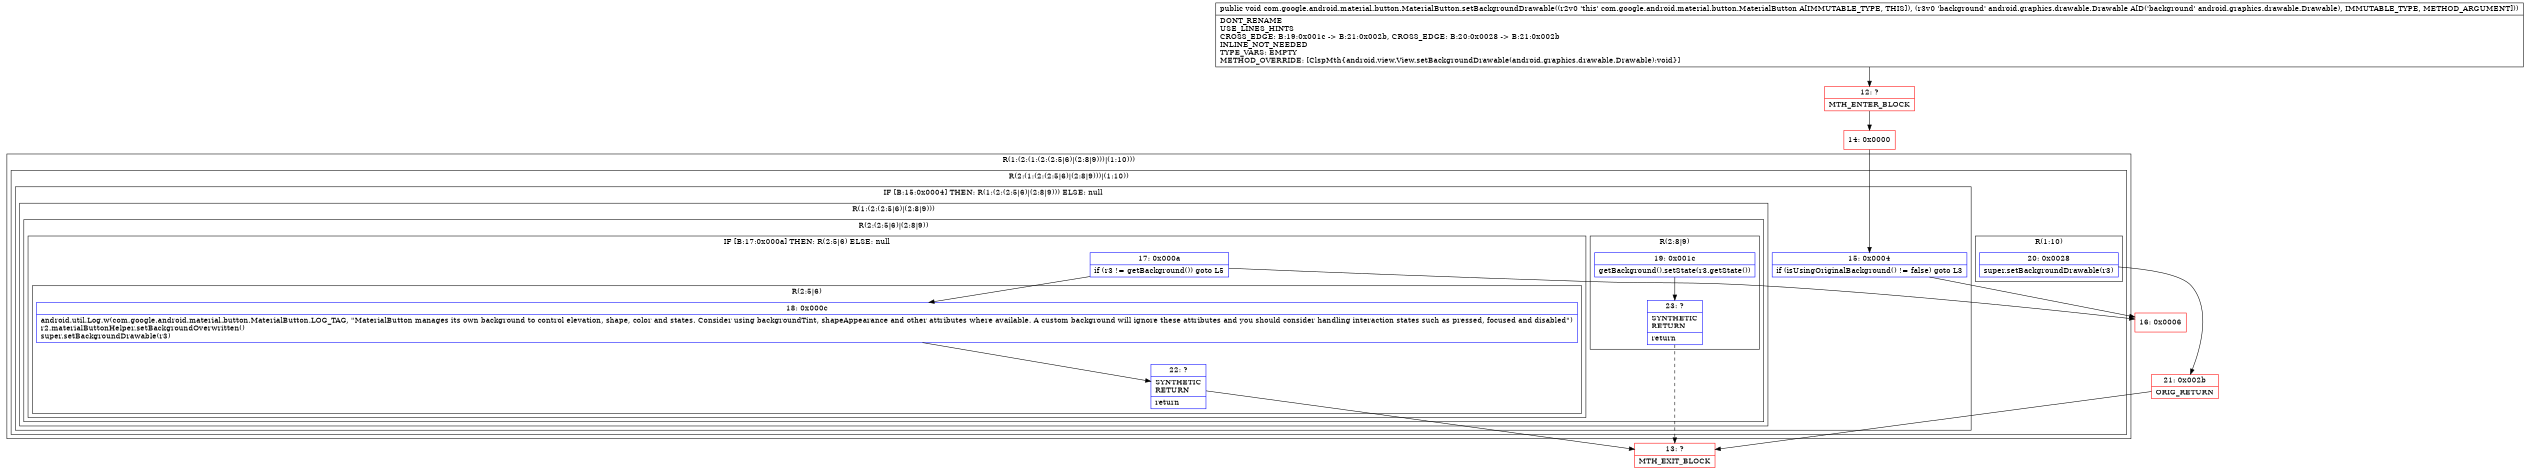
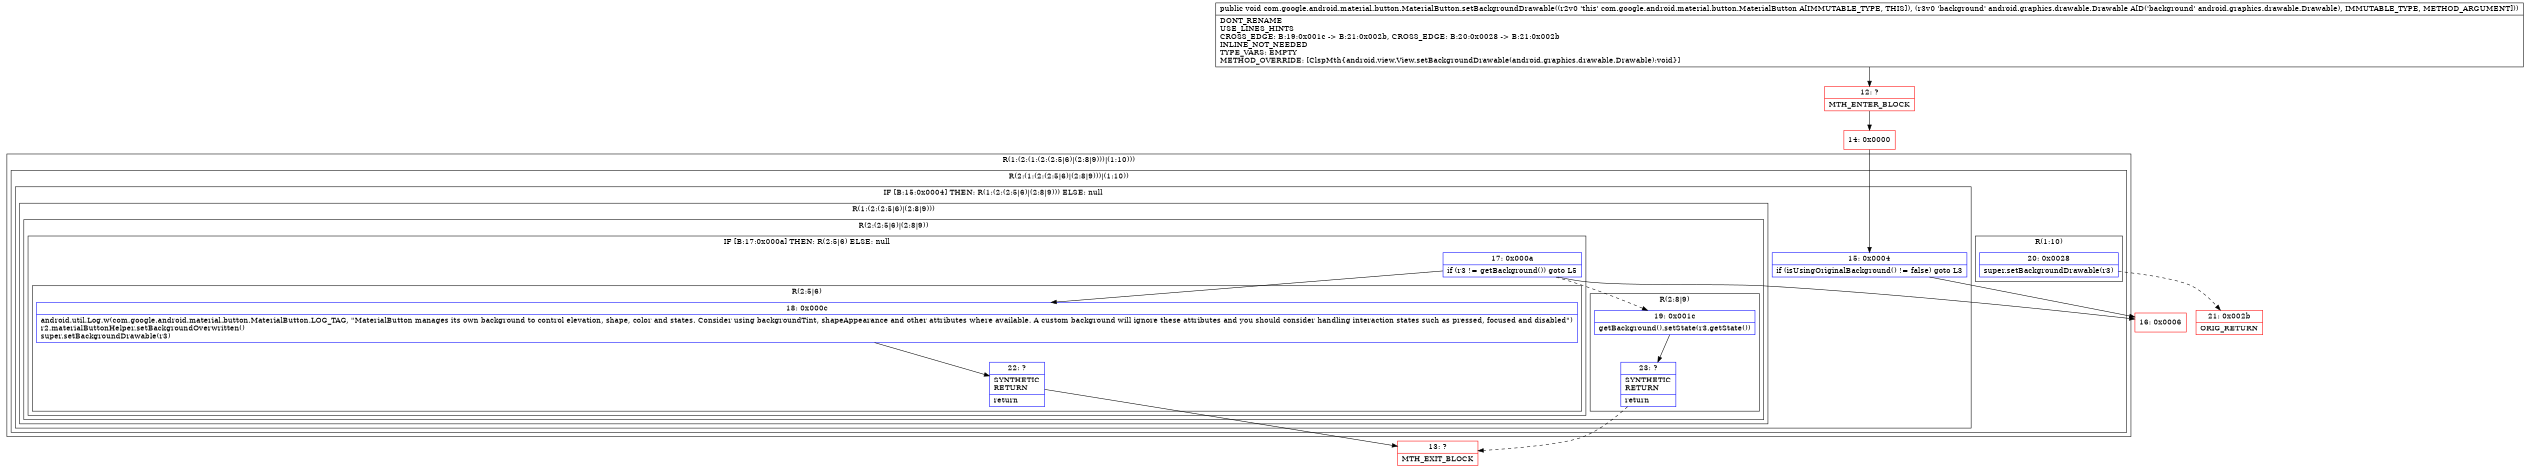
edge "17: 0x000a" -> "19: 0x001c": added
edge "20: 0x0028" -> "21: 0x002b": style solid -> dashed
edge "21: 0x002b" -> "13: ?": removed
